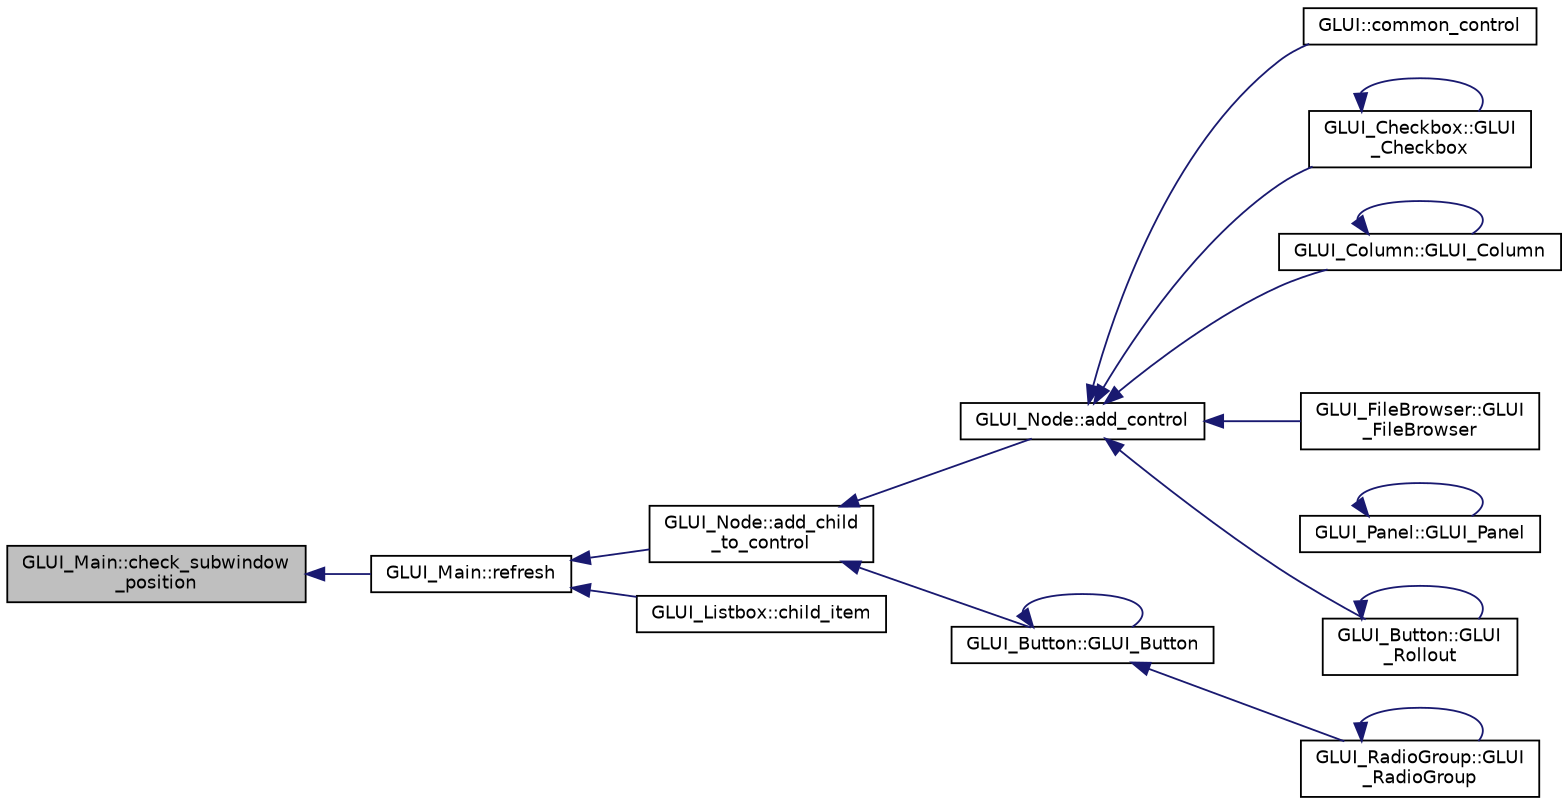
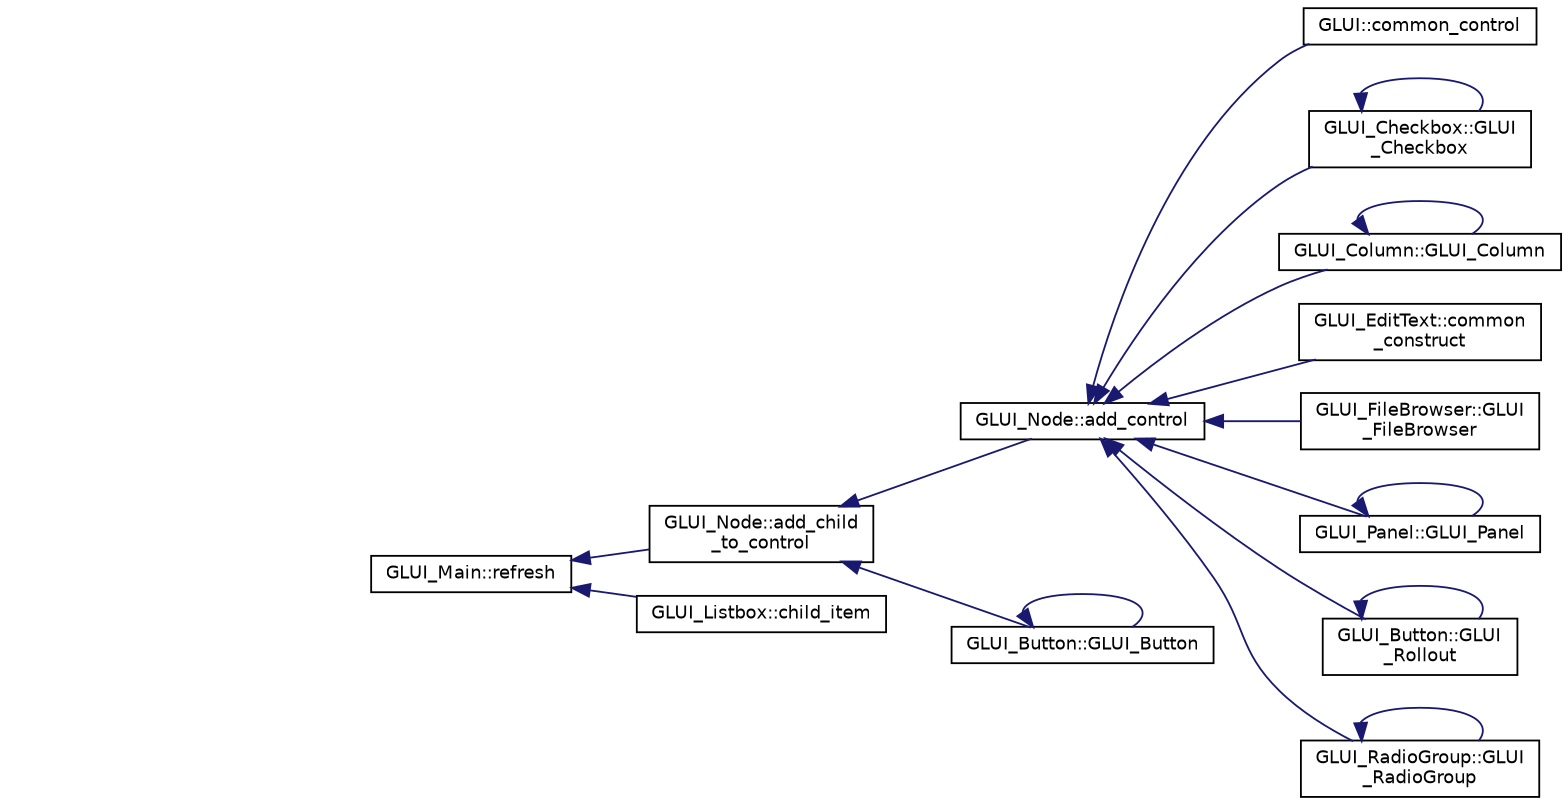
node "GLUI_EditText::common _construct": added
edge "GLUI_Panel::GLUI_Panel" -> "GLUI_Node::add_control": added
node "GLUI_Main::check_subwindow _position": removed
edge "GLUI_RadioGroup::GLUI _RadioGroup" -> "GLUI_Button::GLUI_Button": now "GLUI_RadioGroup::GLUI _RadioGroup" -> "GLUI_Node::add_control"
